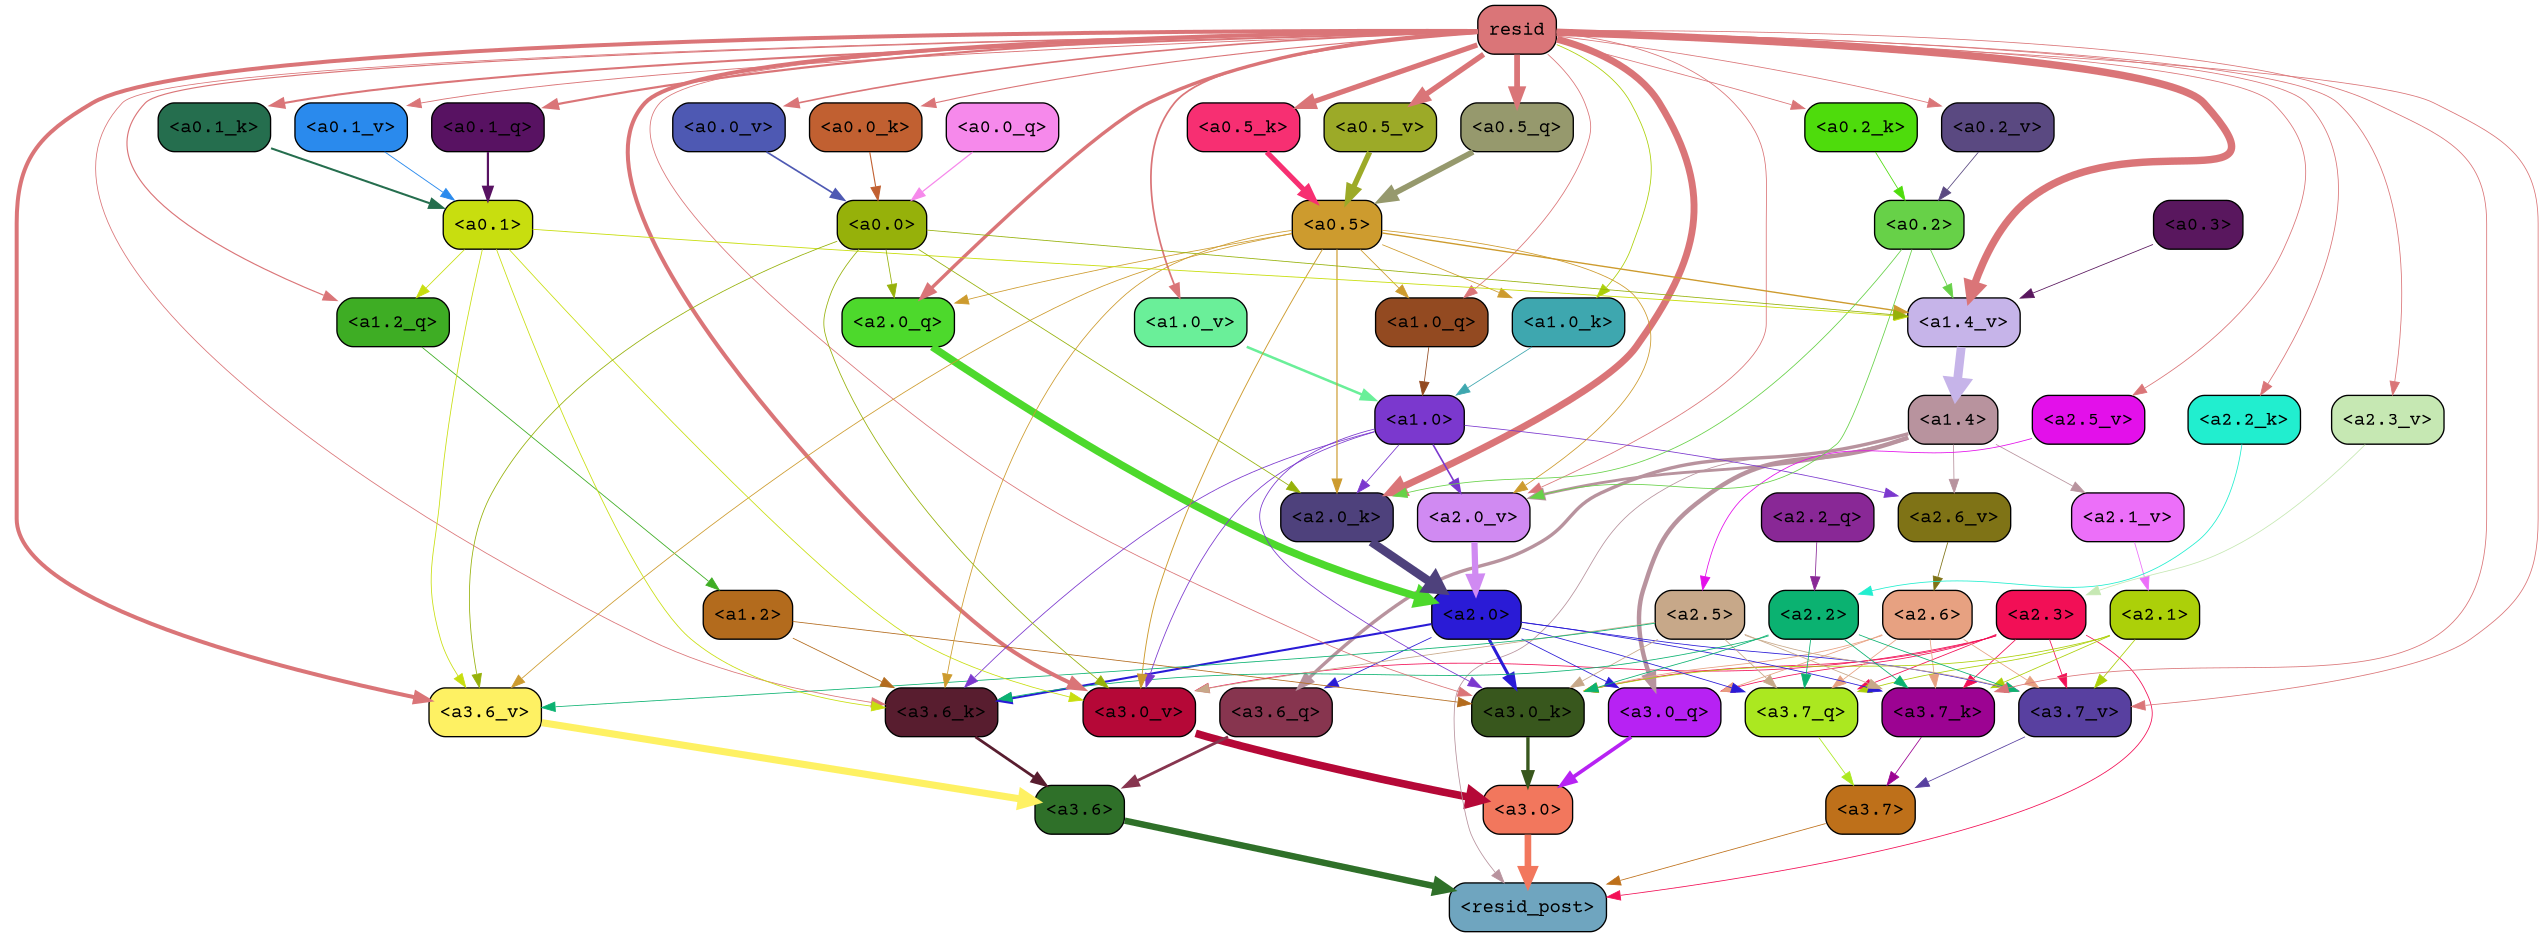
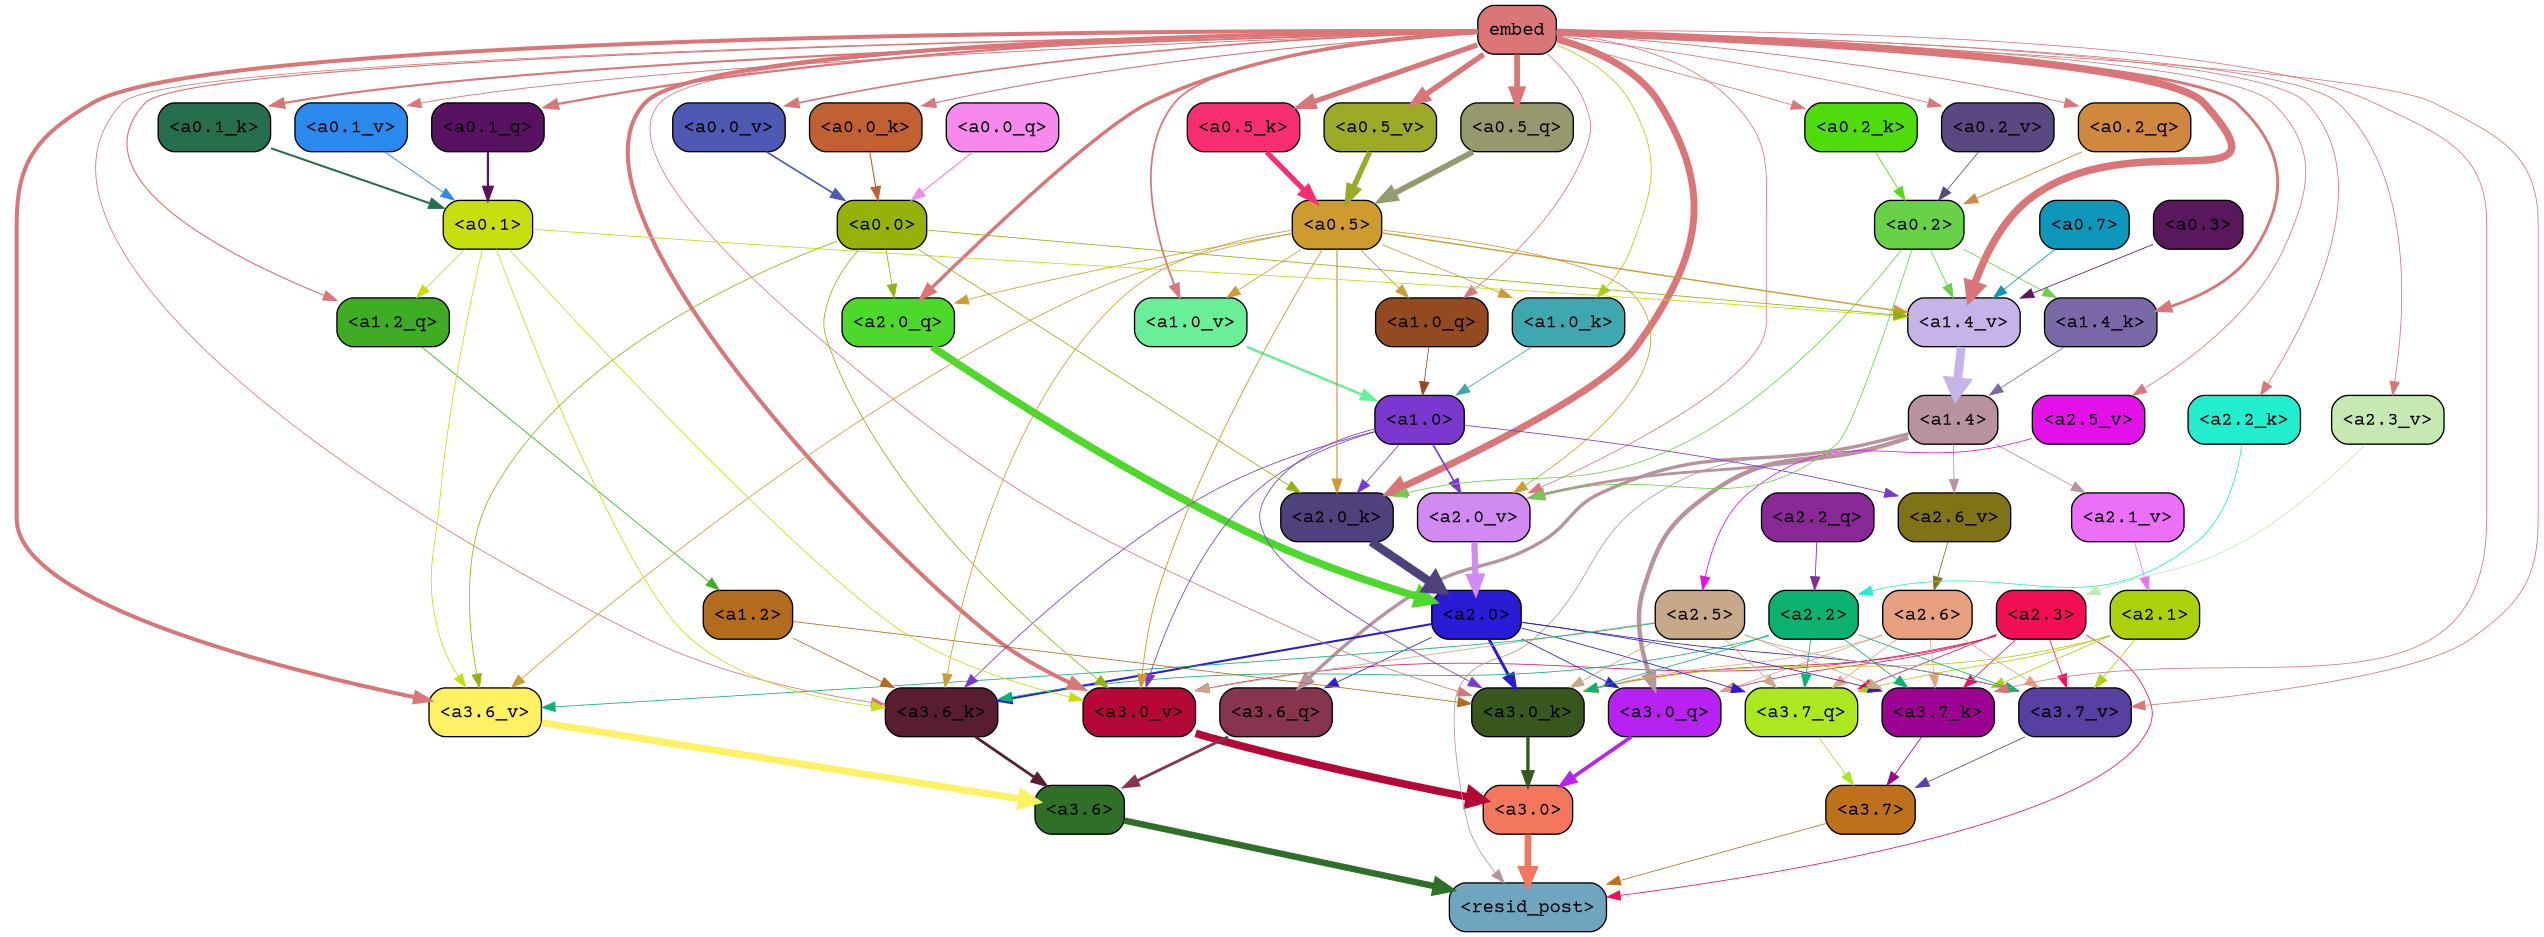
node "resid": label "resid" -> "embed"
node "<a0.2_q>": added
node "<a0.7>": added
edge "<a0.5>" -> "<a1.0_v>": added
node "<a1.4_k>": added
